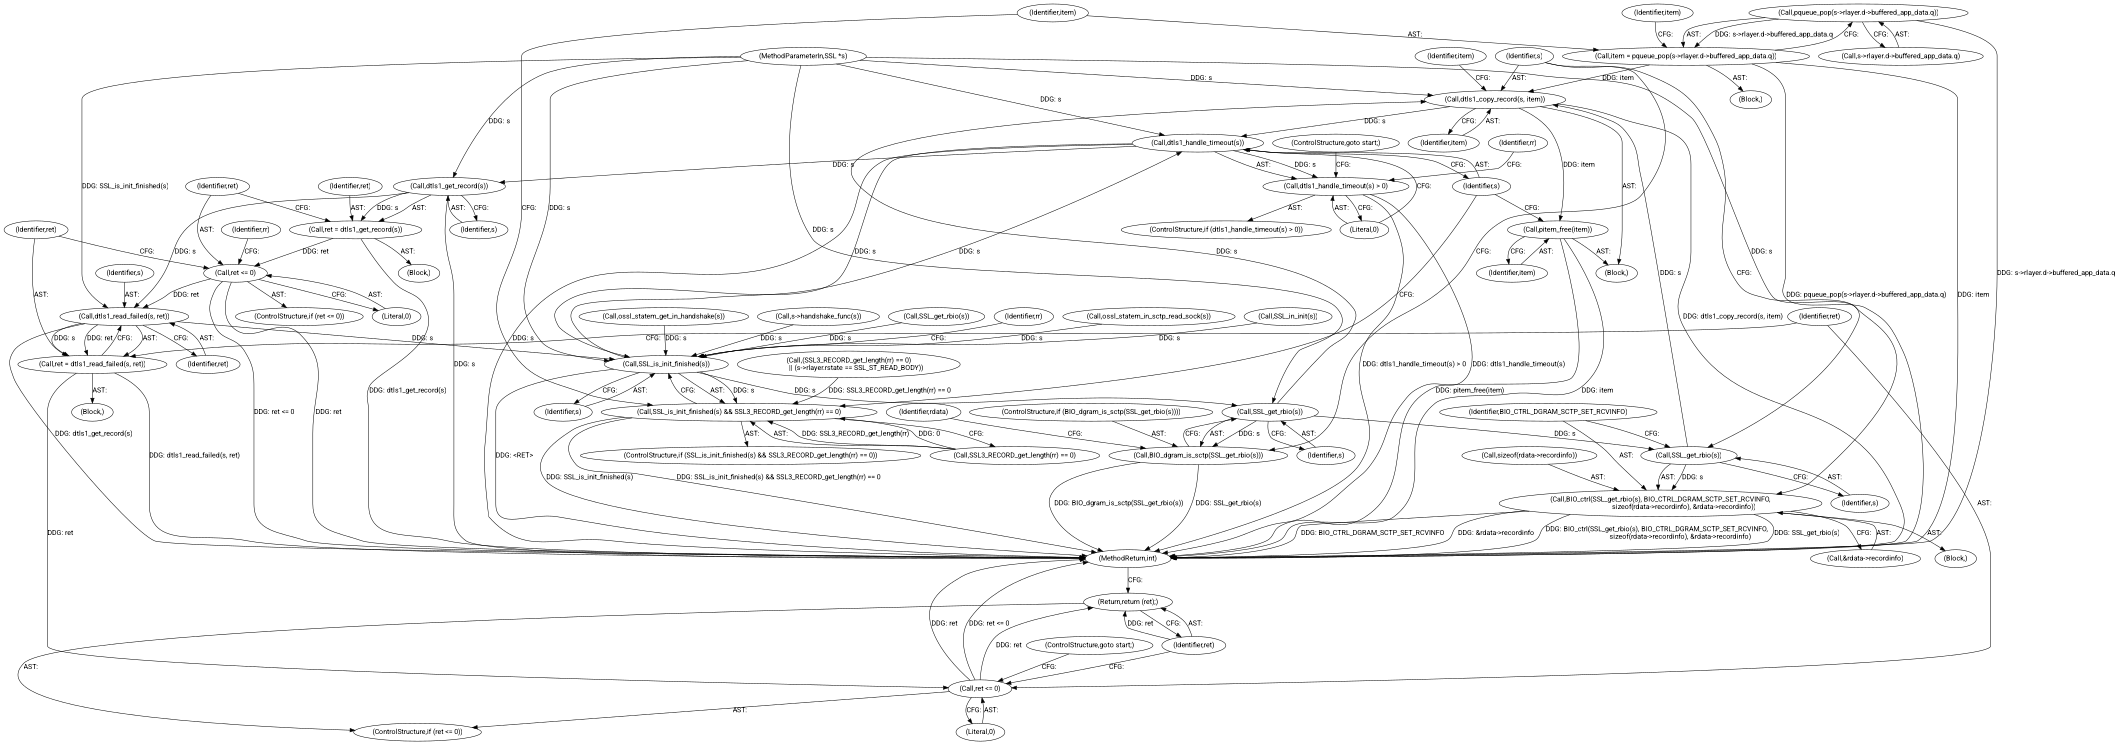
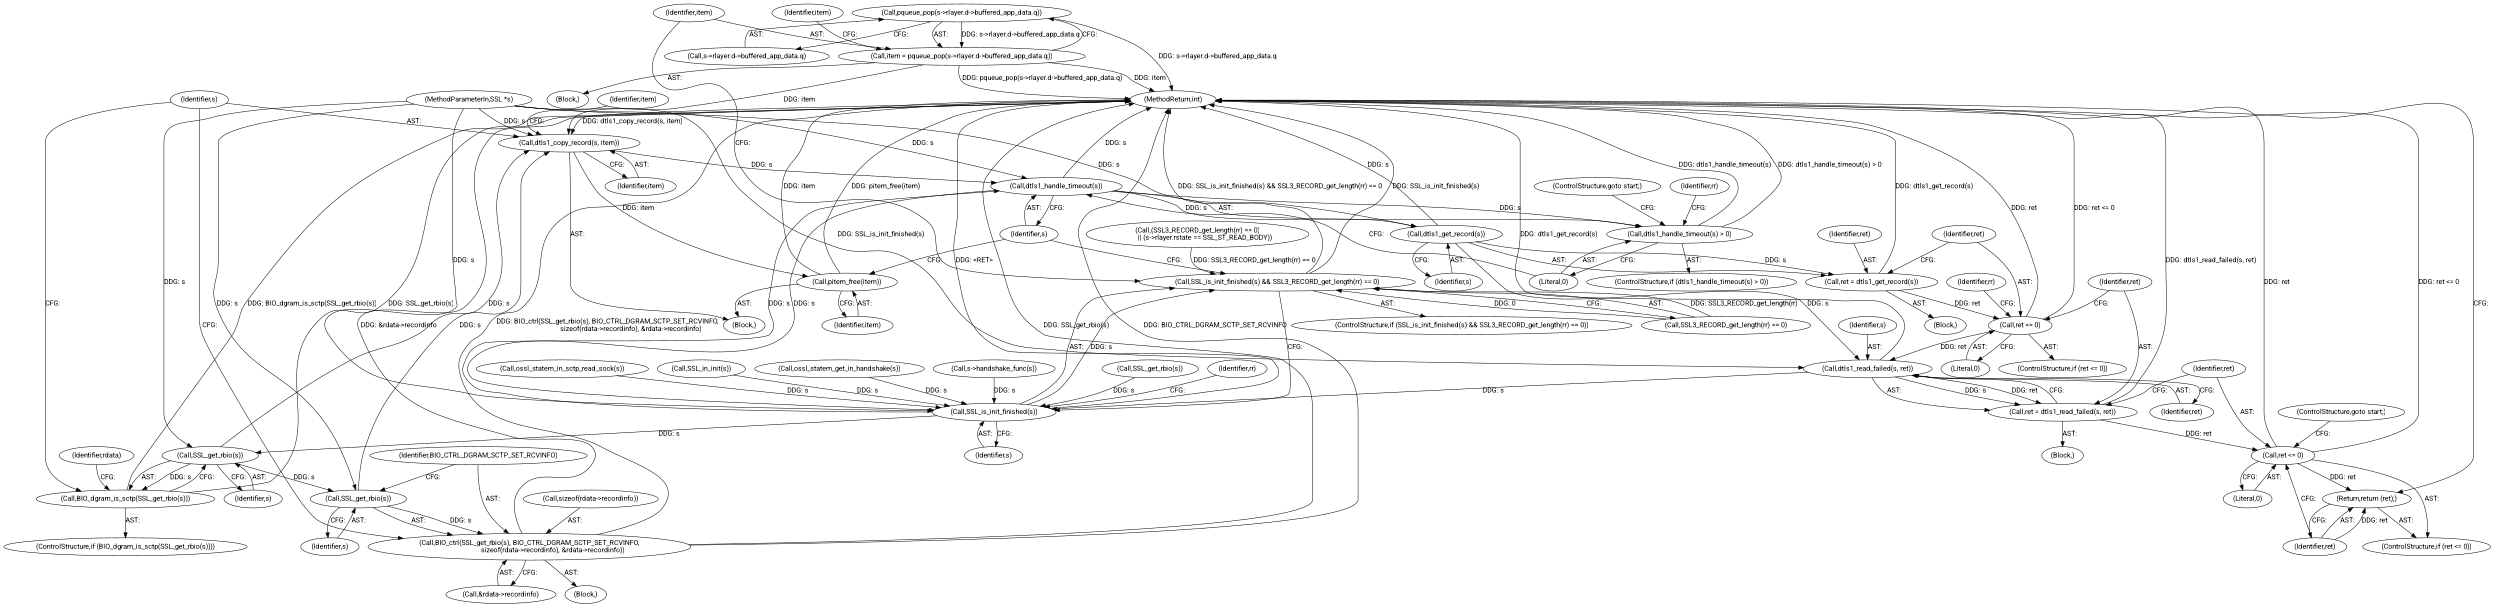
edge "(ControlStructure,if (BIO_dgram_is_sctp(SSL_get_rbio(s))))" -> "(Call,BIO_dgram_is_sctp(SSL_get_rbio(s)))": reversed
edge "(Call,dtls1_copy_record(s, item))" -> "(MethodReturn,int)": reversed
